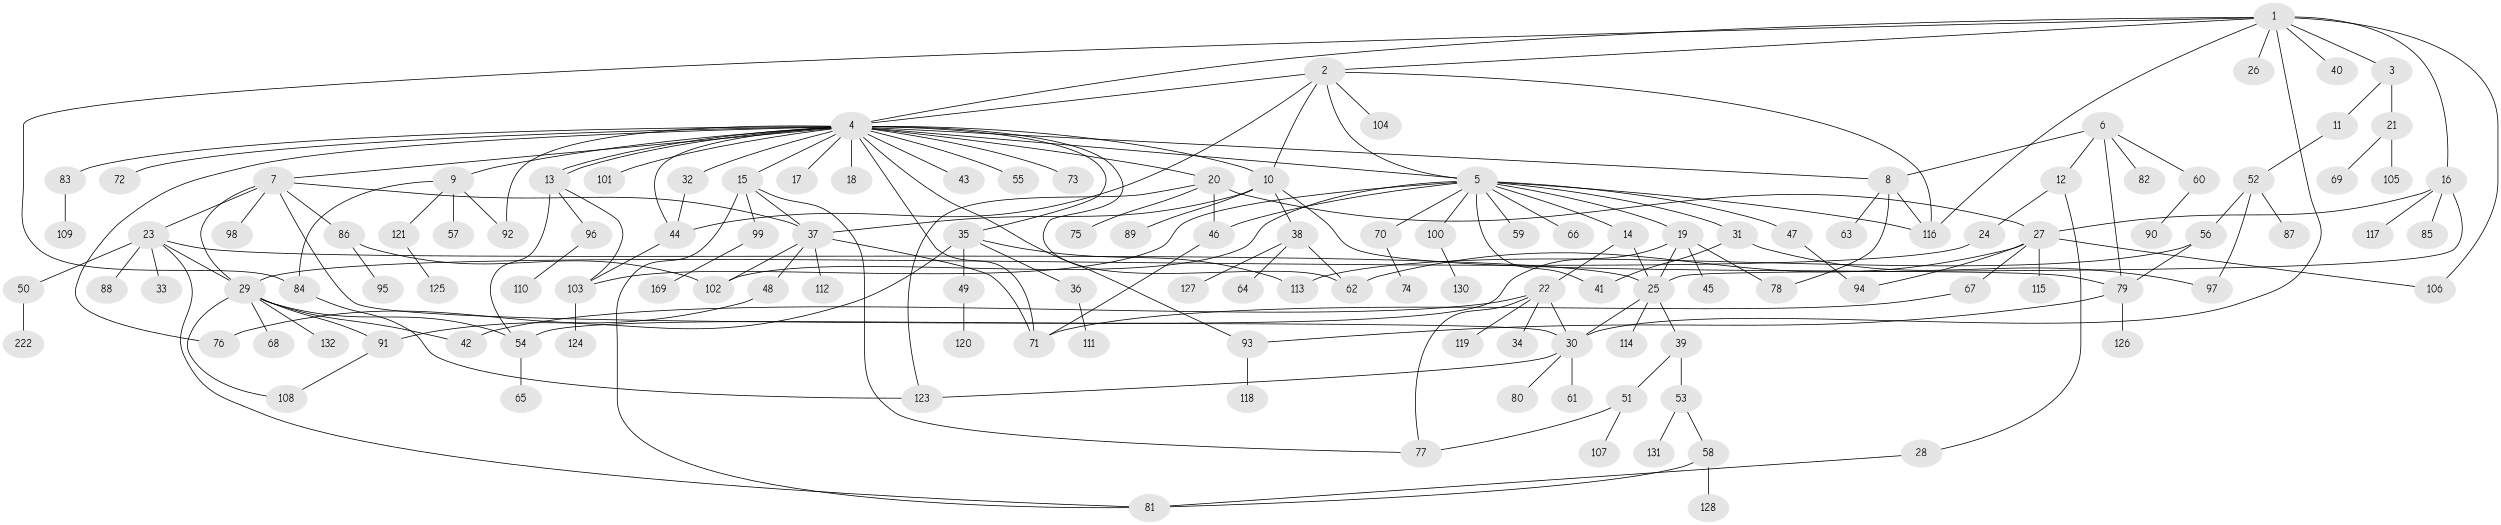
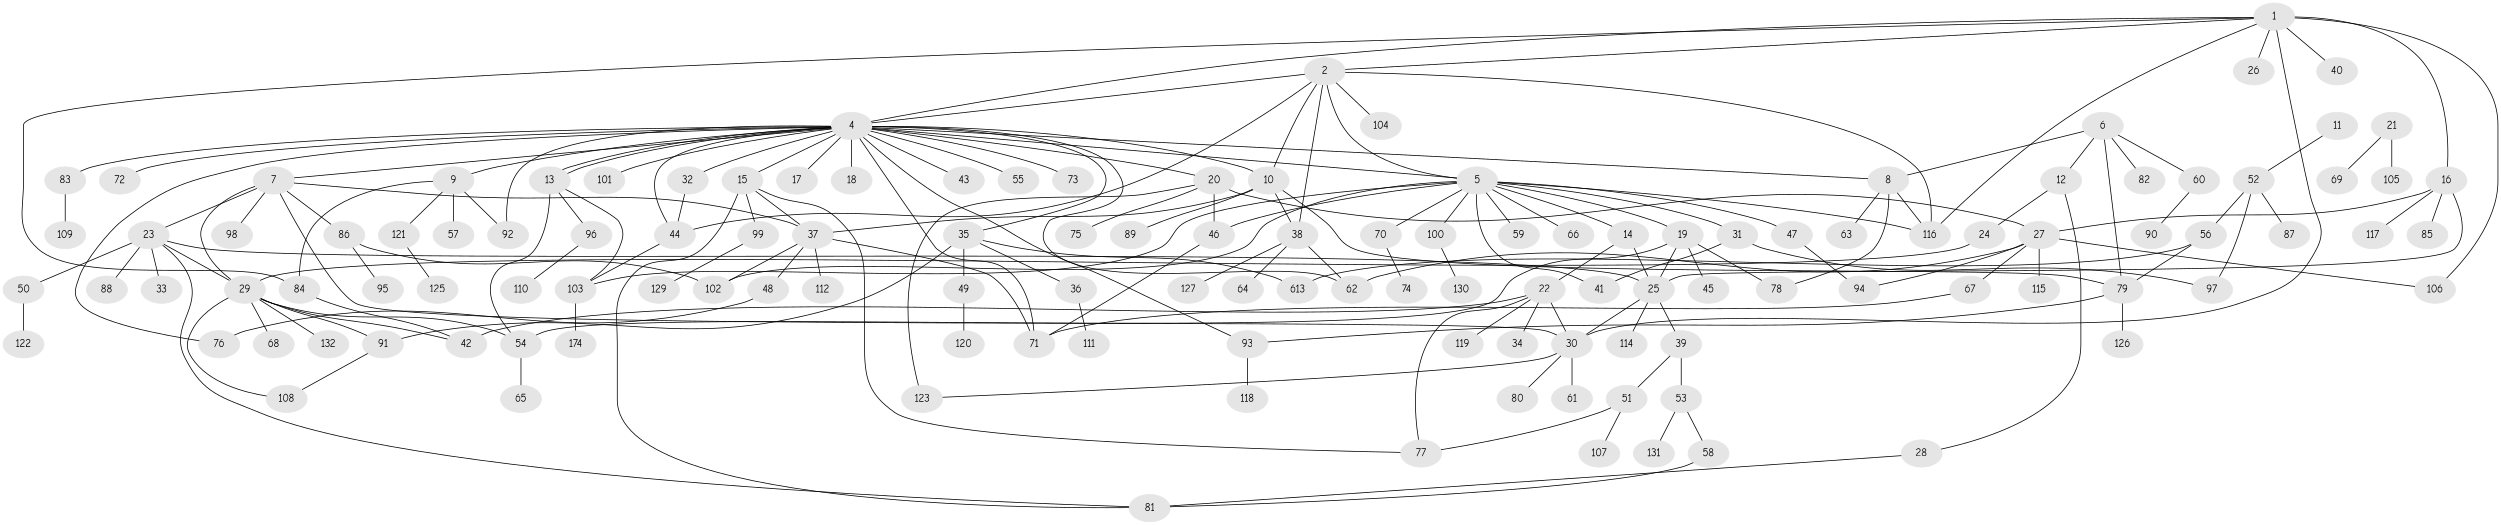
node "3": removed
edge "2" -- "38": added
node "169": label "169" -> "129"
node "113": label "113" -> "613"
node "222": label "222" -> "122"
node "124": label "124" -> "174"
edge "84" -- "123": now "84" -- "42"
node "128": removed
